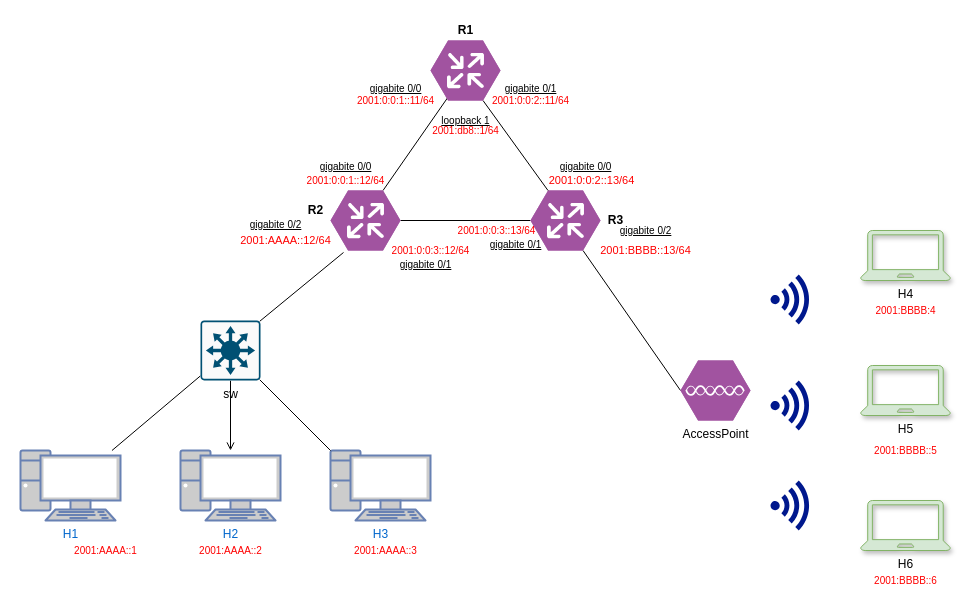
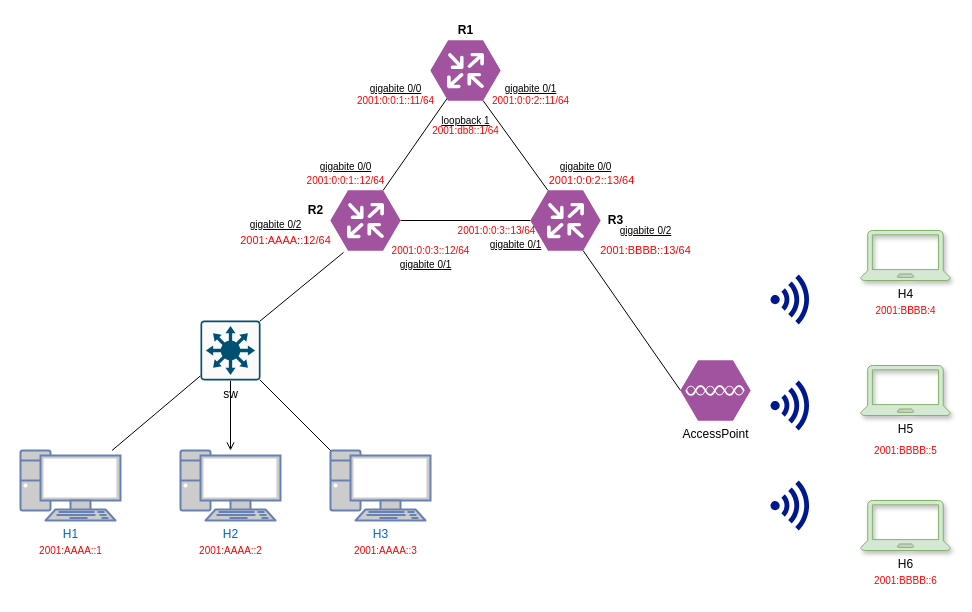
node "2001:AAAA::1": moved (106, 551) -> (71, 551)
